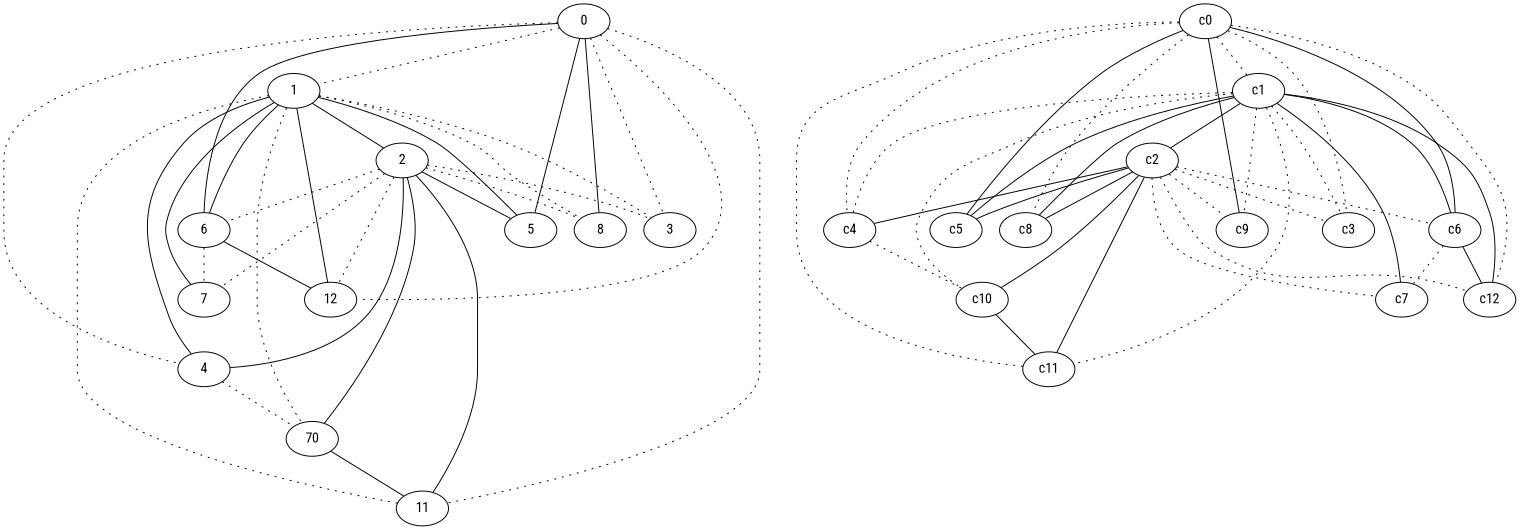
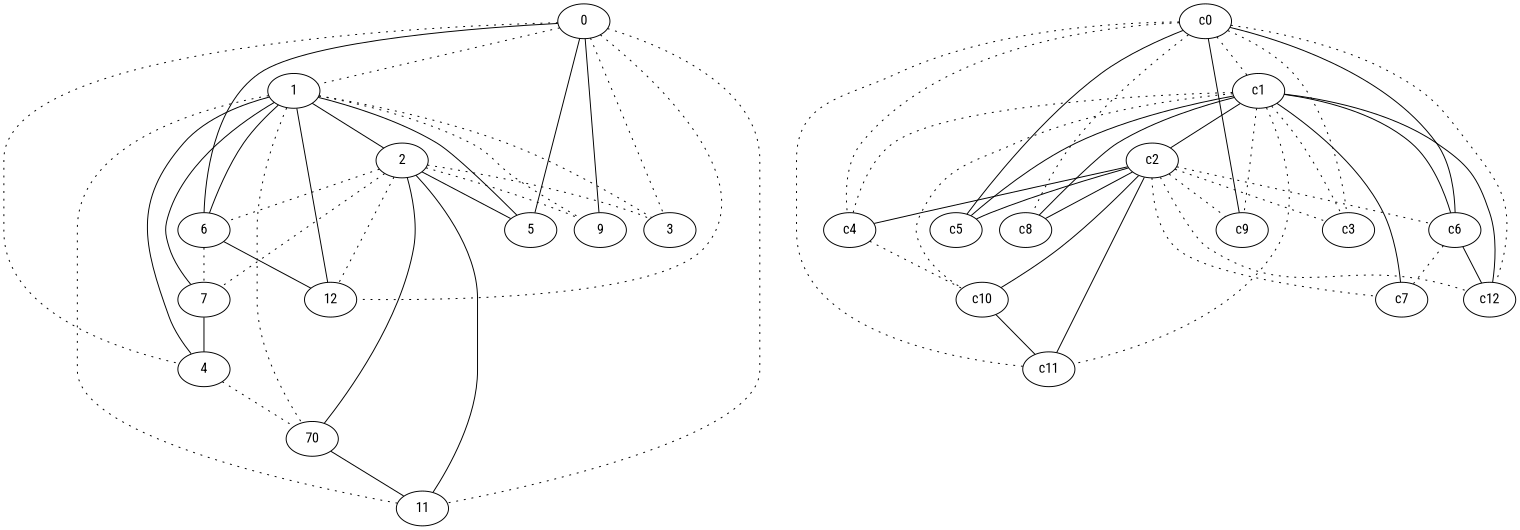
node "8": label "8" -> "9"
edge "2" -- "4": now "7" -- "4"
